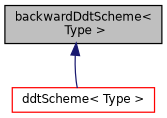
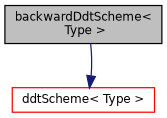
edge "ddtScheme< Type >" -> "backwardDdtScheme< Type >": reversed
